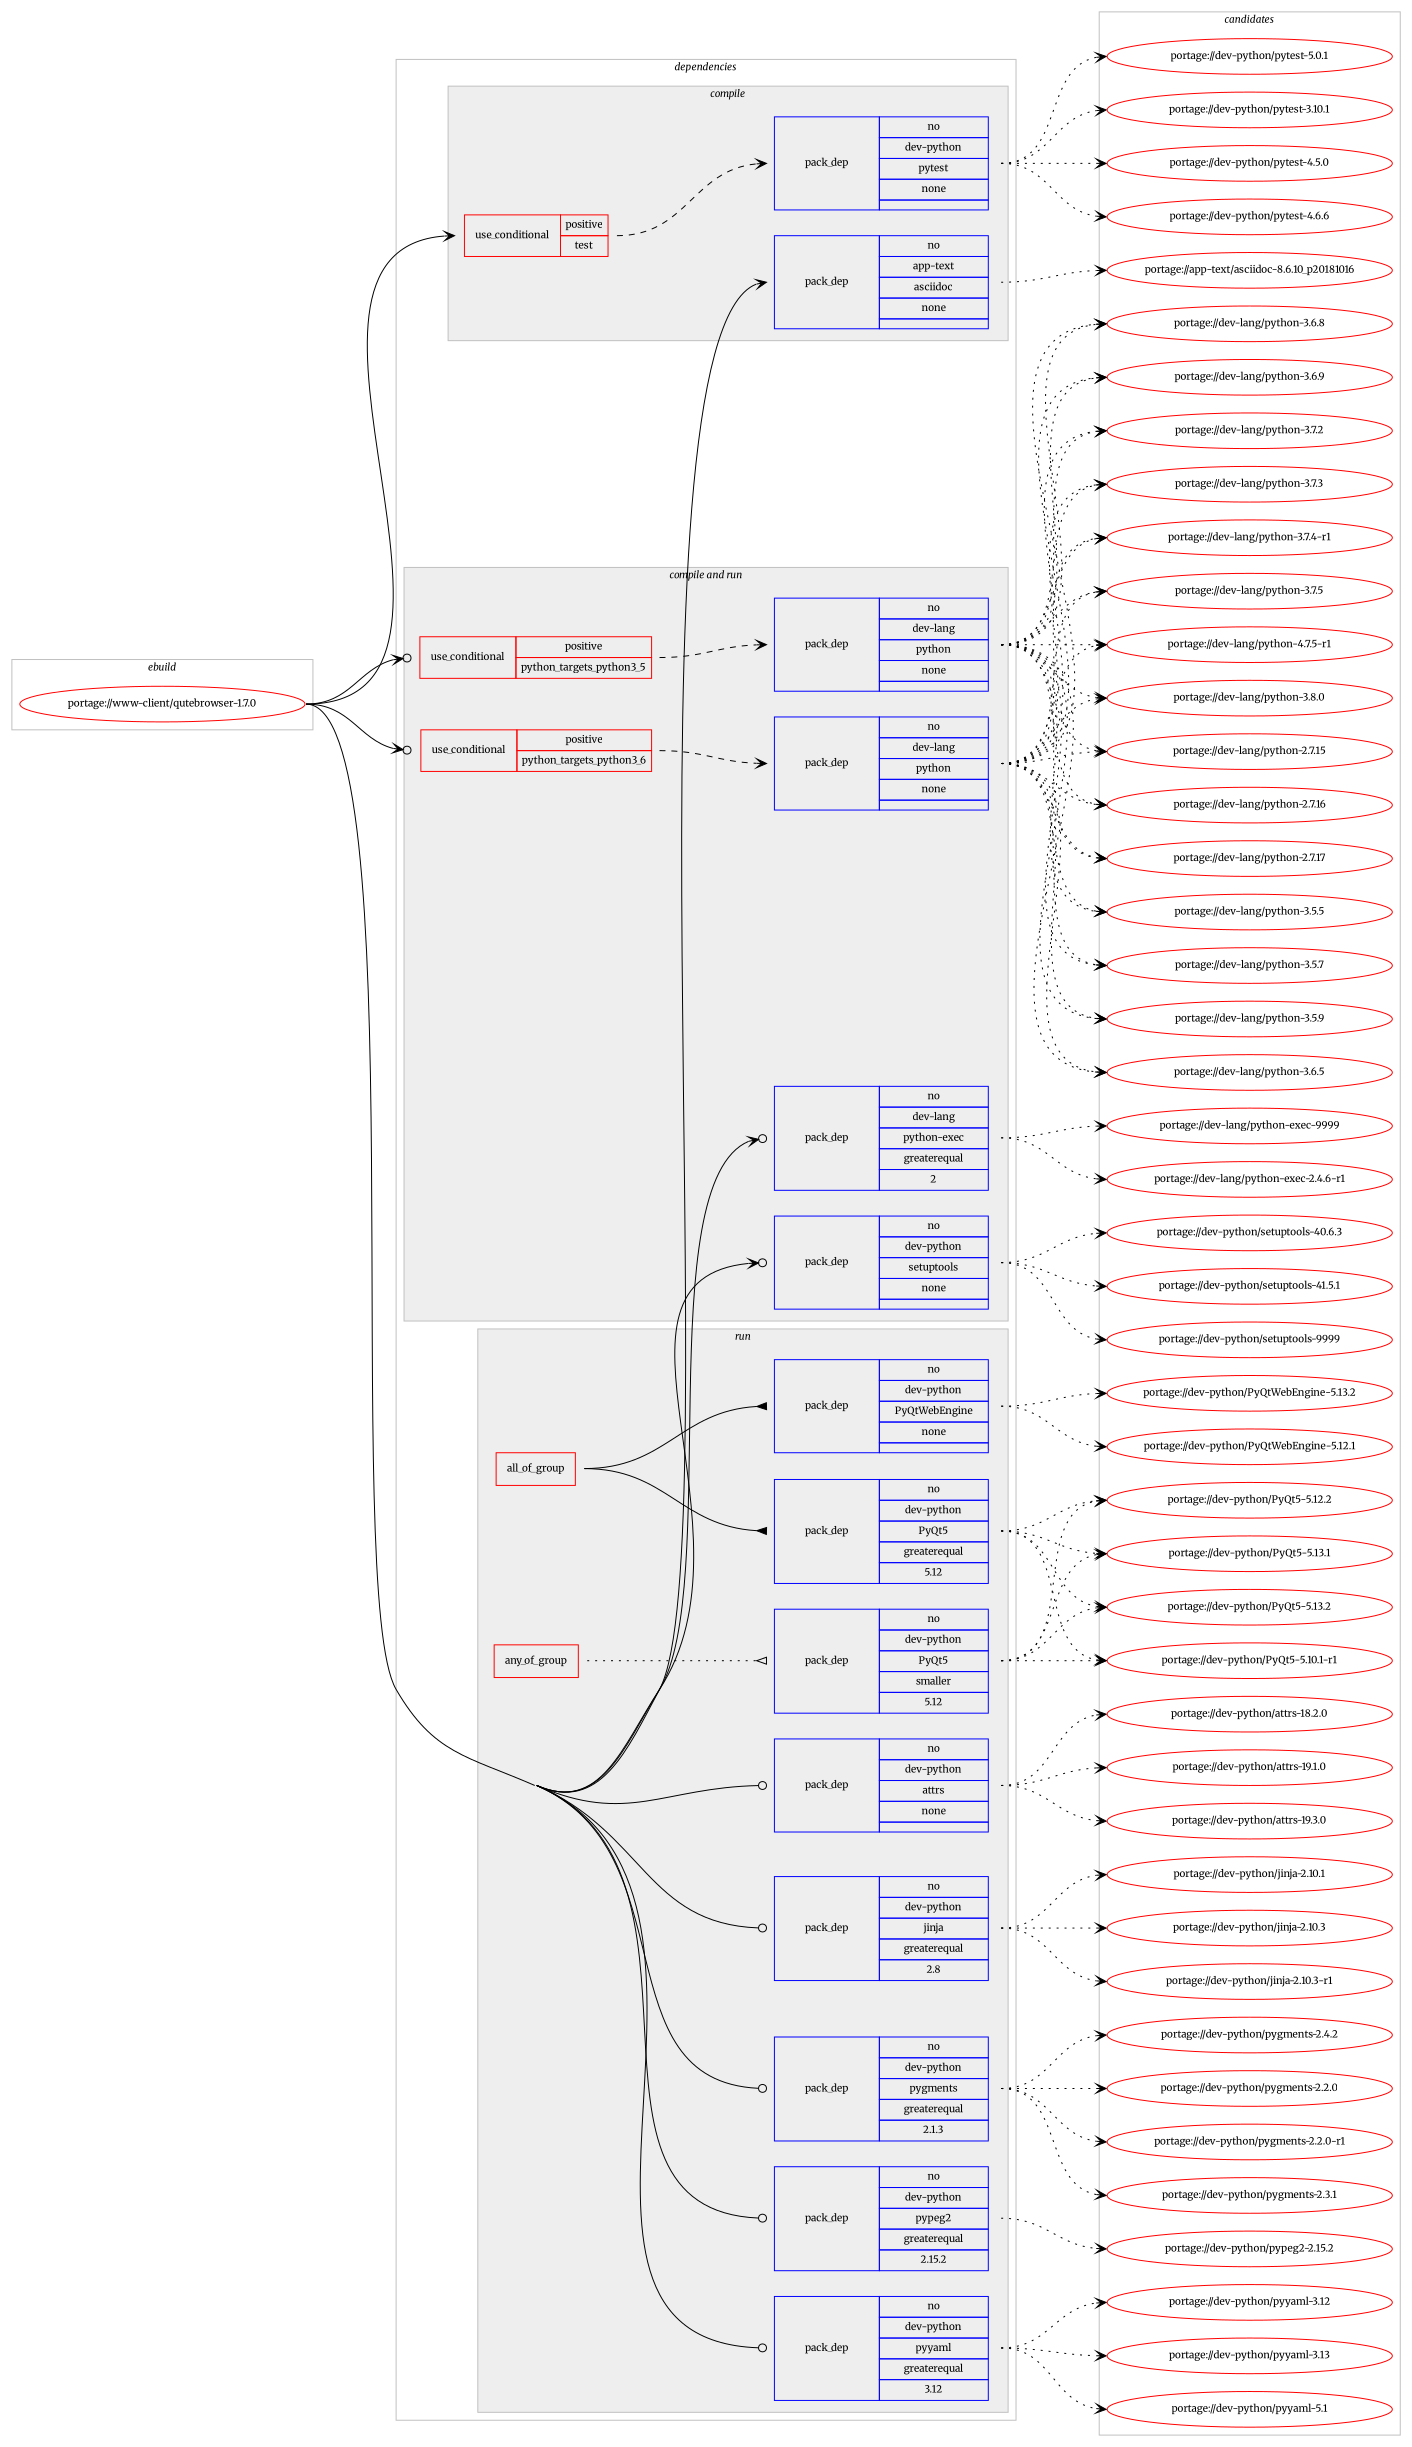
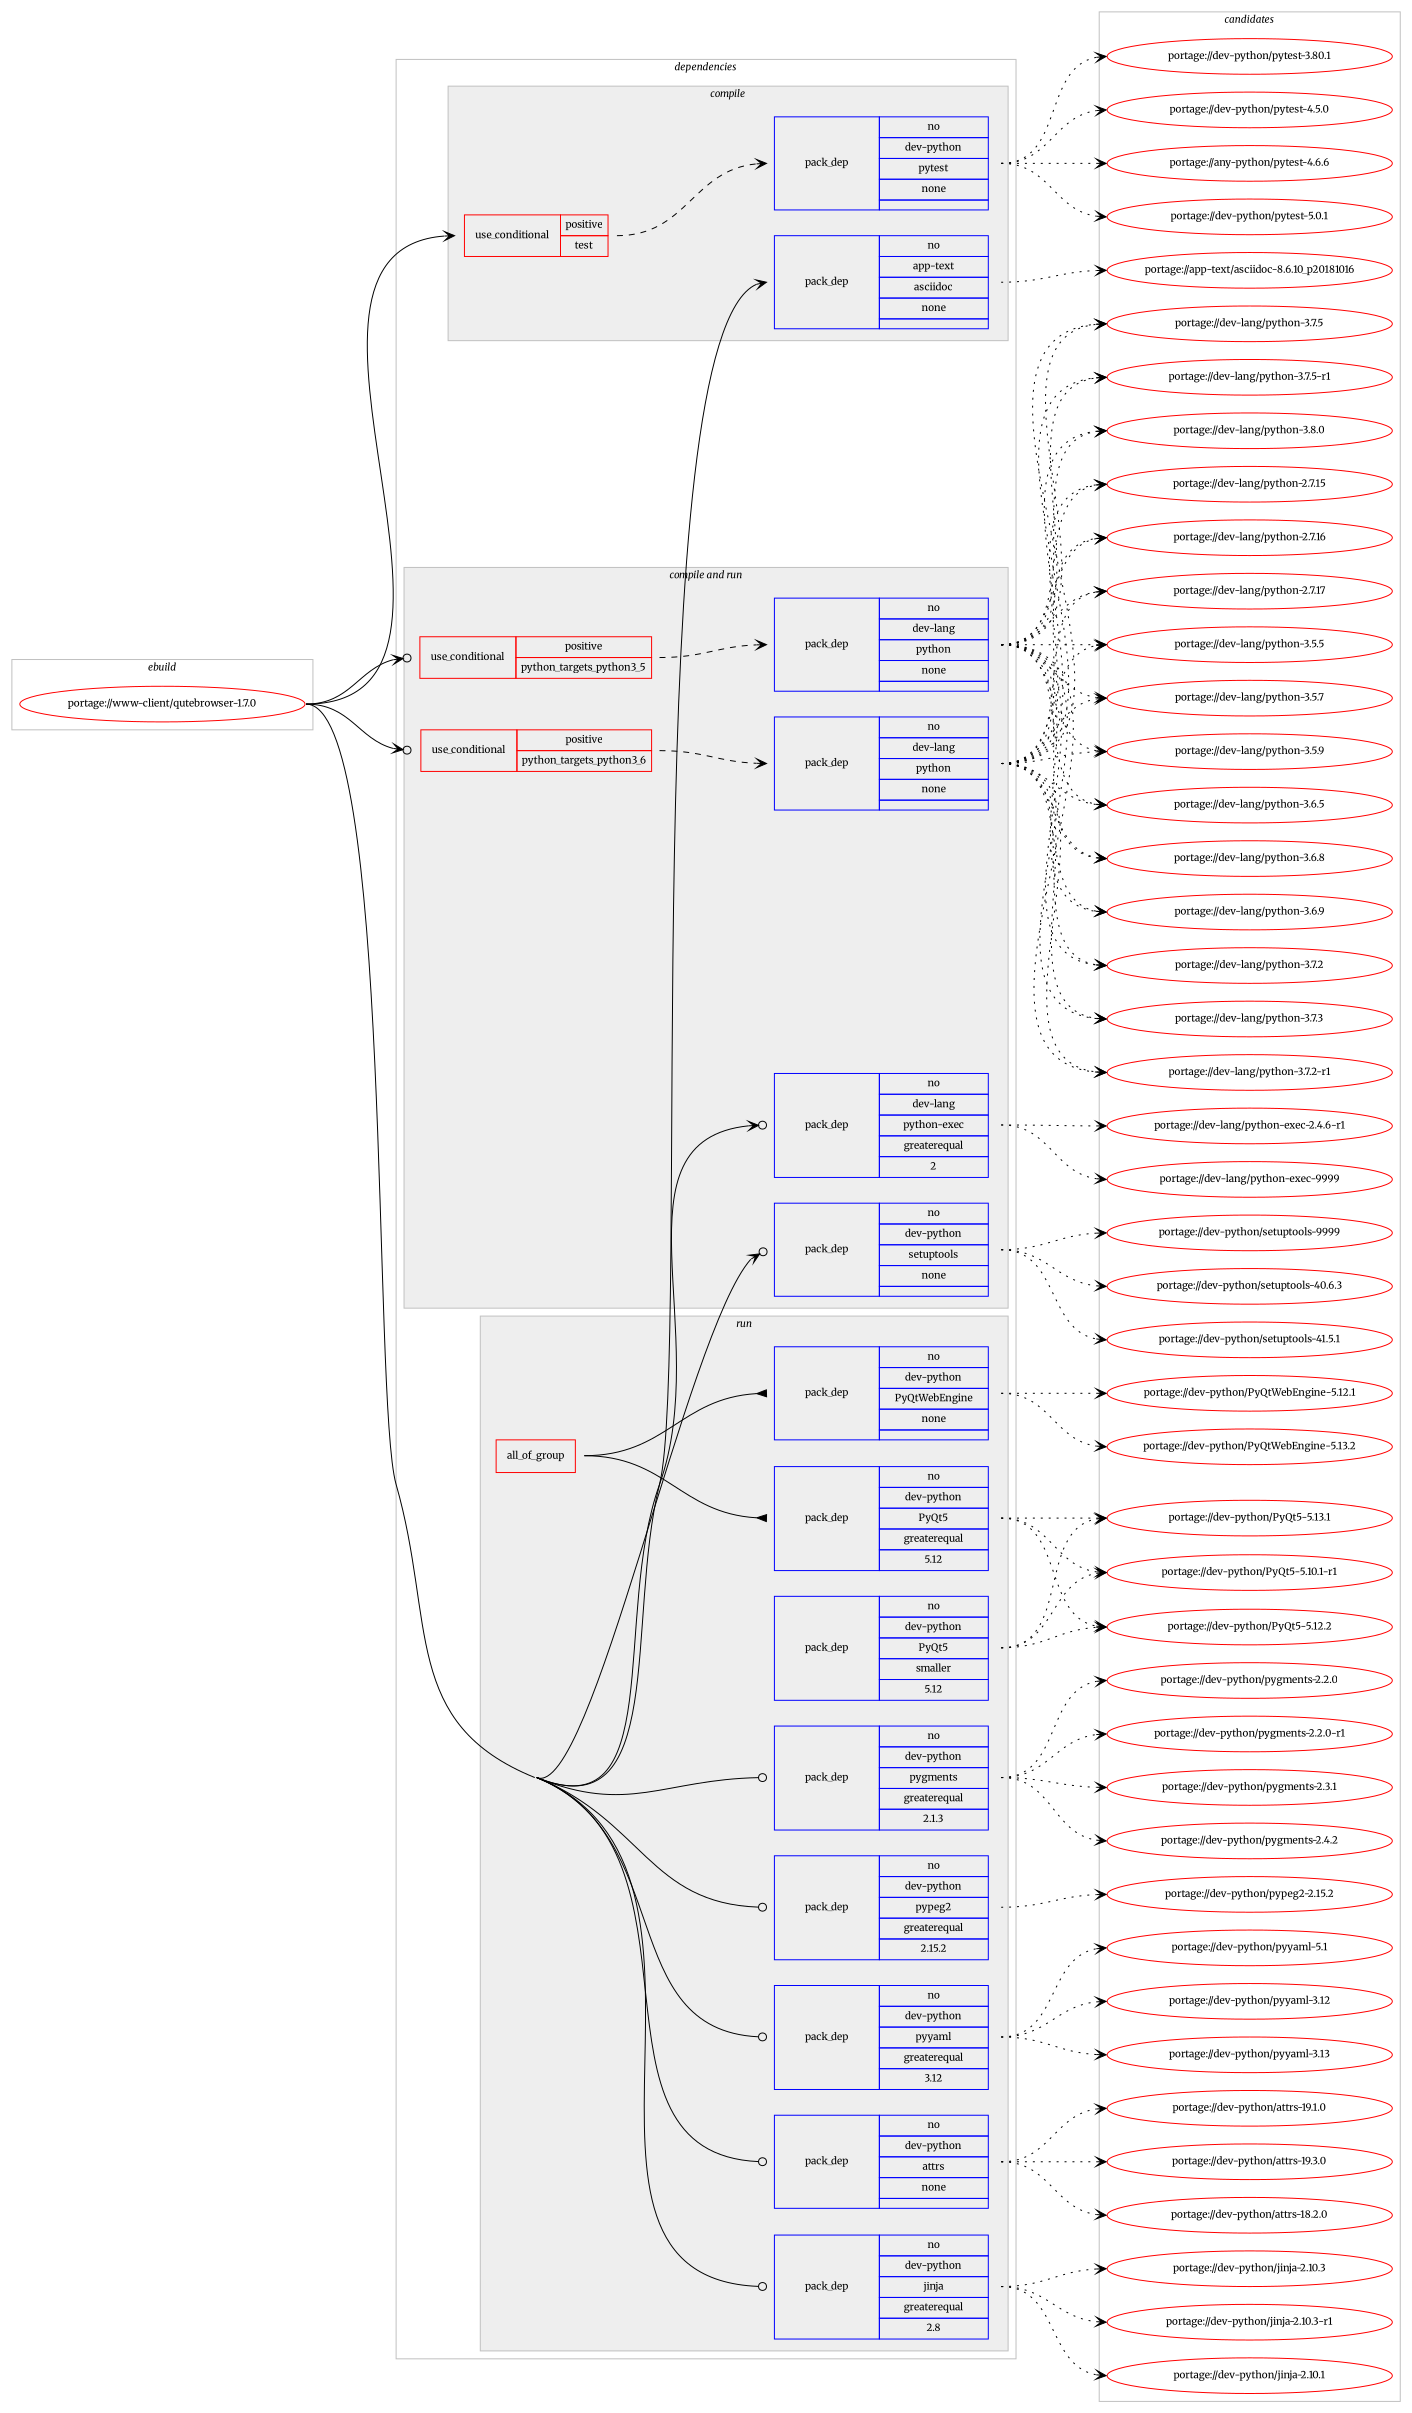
node "portage://dev-python/pytest-3.10.1": label "portage://dev-python/pytest-3.10.1" -> "portage://dev-python/pytest-3.80.1"
node "portage://dev-python/pytest-4.6.6": label "portage://dev-python/pytest-4.6.6" -> "portage://any-python/pytest-4.6.6"
node "portage://dev-lang/python-3.7.4-r1": label "portage://dev-lang/python-3.7.4-r1" -> "portage://dev-lang/python-3.7.2-r1"
node "portage://dev-lang/python-4.7.5-r1": label "portage://dev-lang/python-4.7.5-r1" -> "portage://dev-lang/python-3.7.5-r1"
node "portage://dev-python/PyQt5-5.13.2": removed
node "any_of_group": removed
